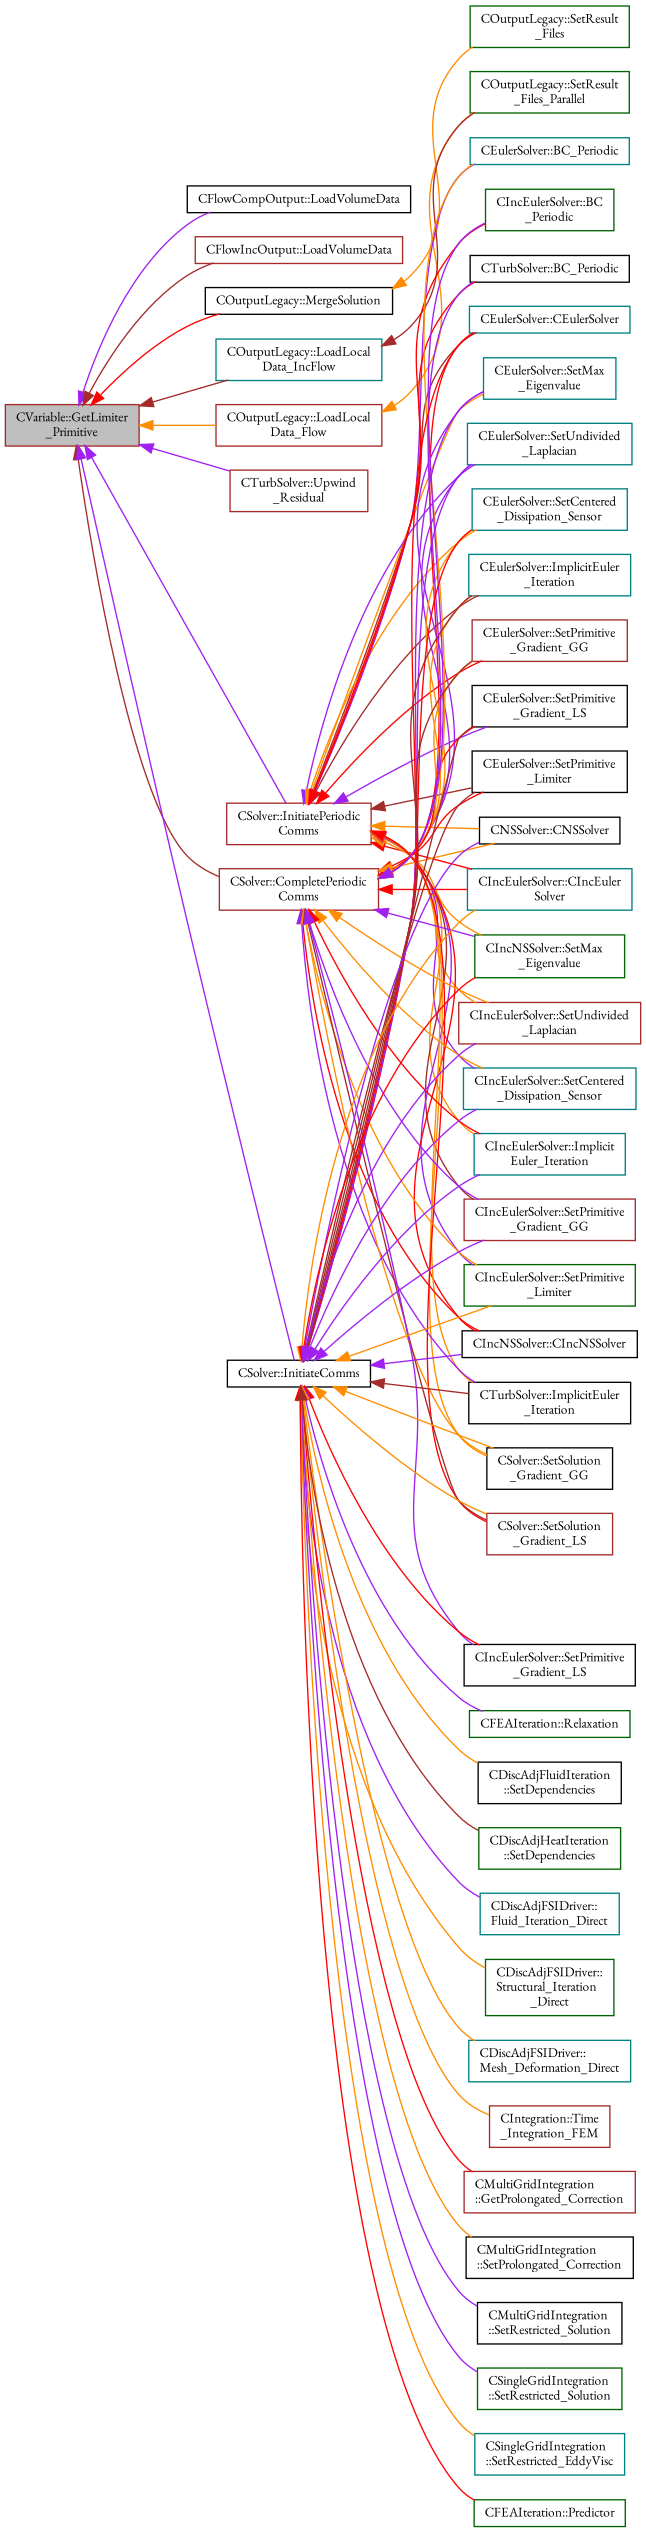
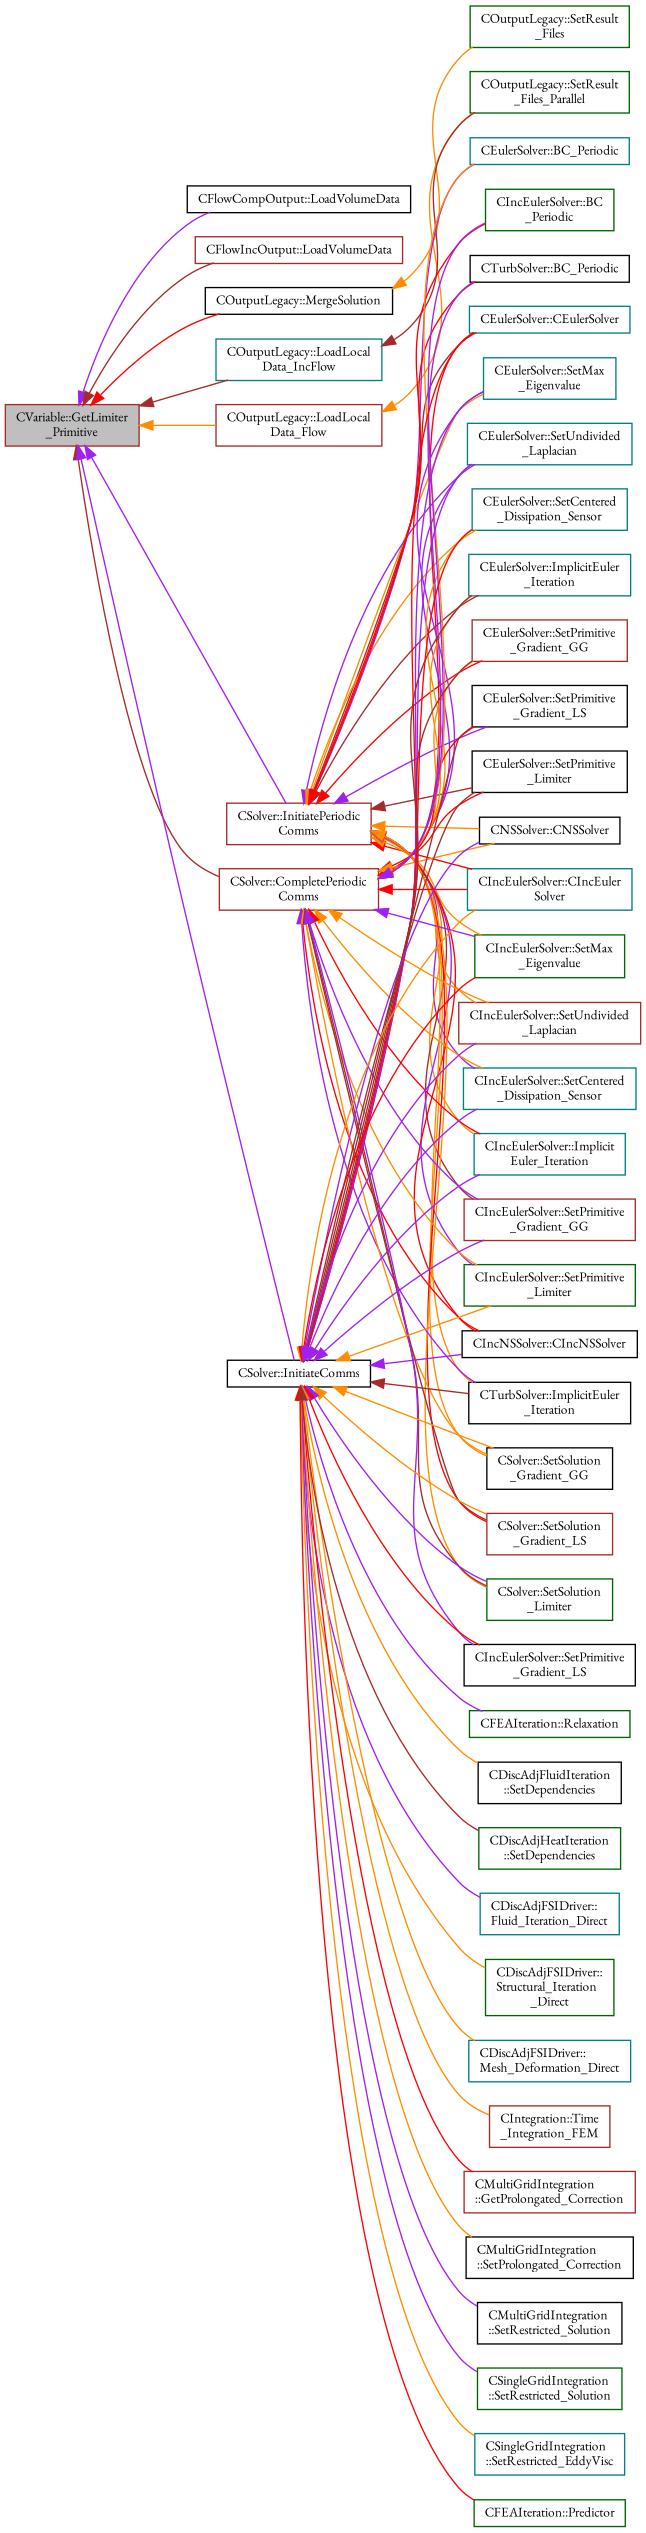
node "CTurbSolver::Upwind _Residual": removed
node "CIncNSSolver::SetMax _Eigenvalue": label "CIncNSSolver::SetMax _Eigenvalue" -> "CIncEulerSolver::SetMax _Eigenvalue"
node "CSolver::SetSolution _Limiter": added
